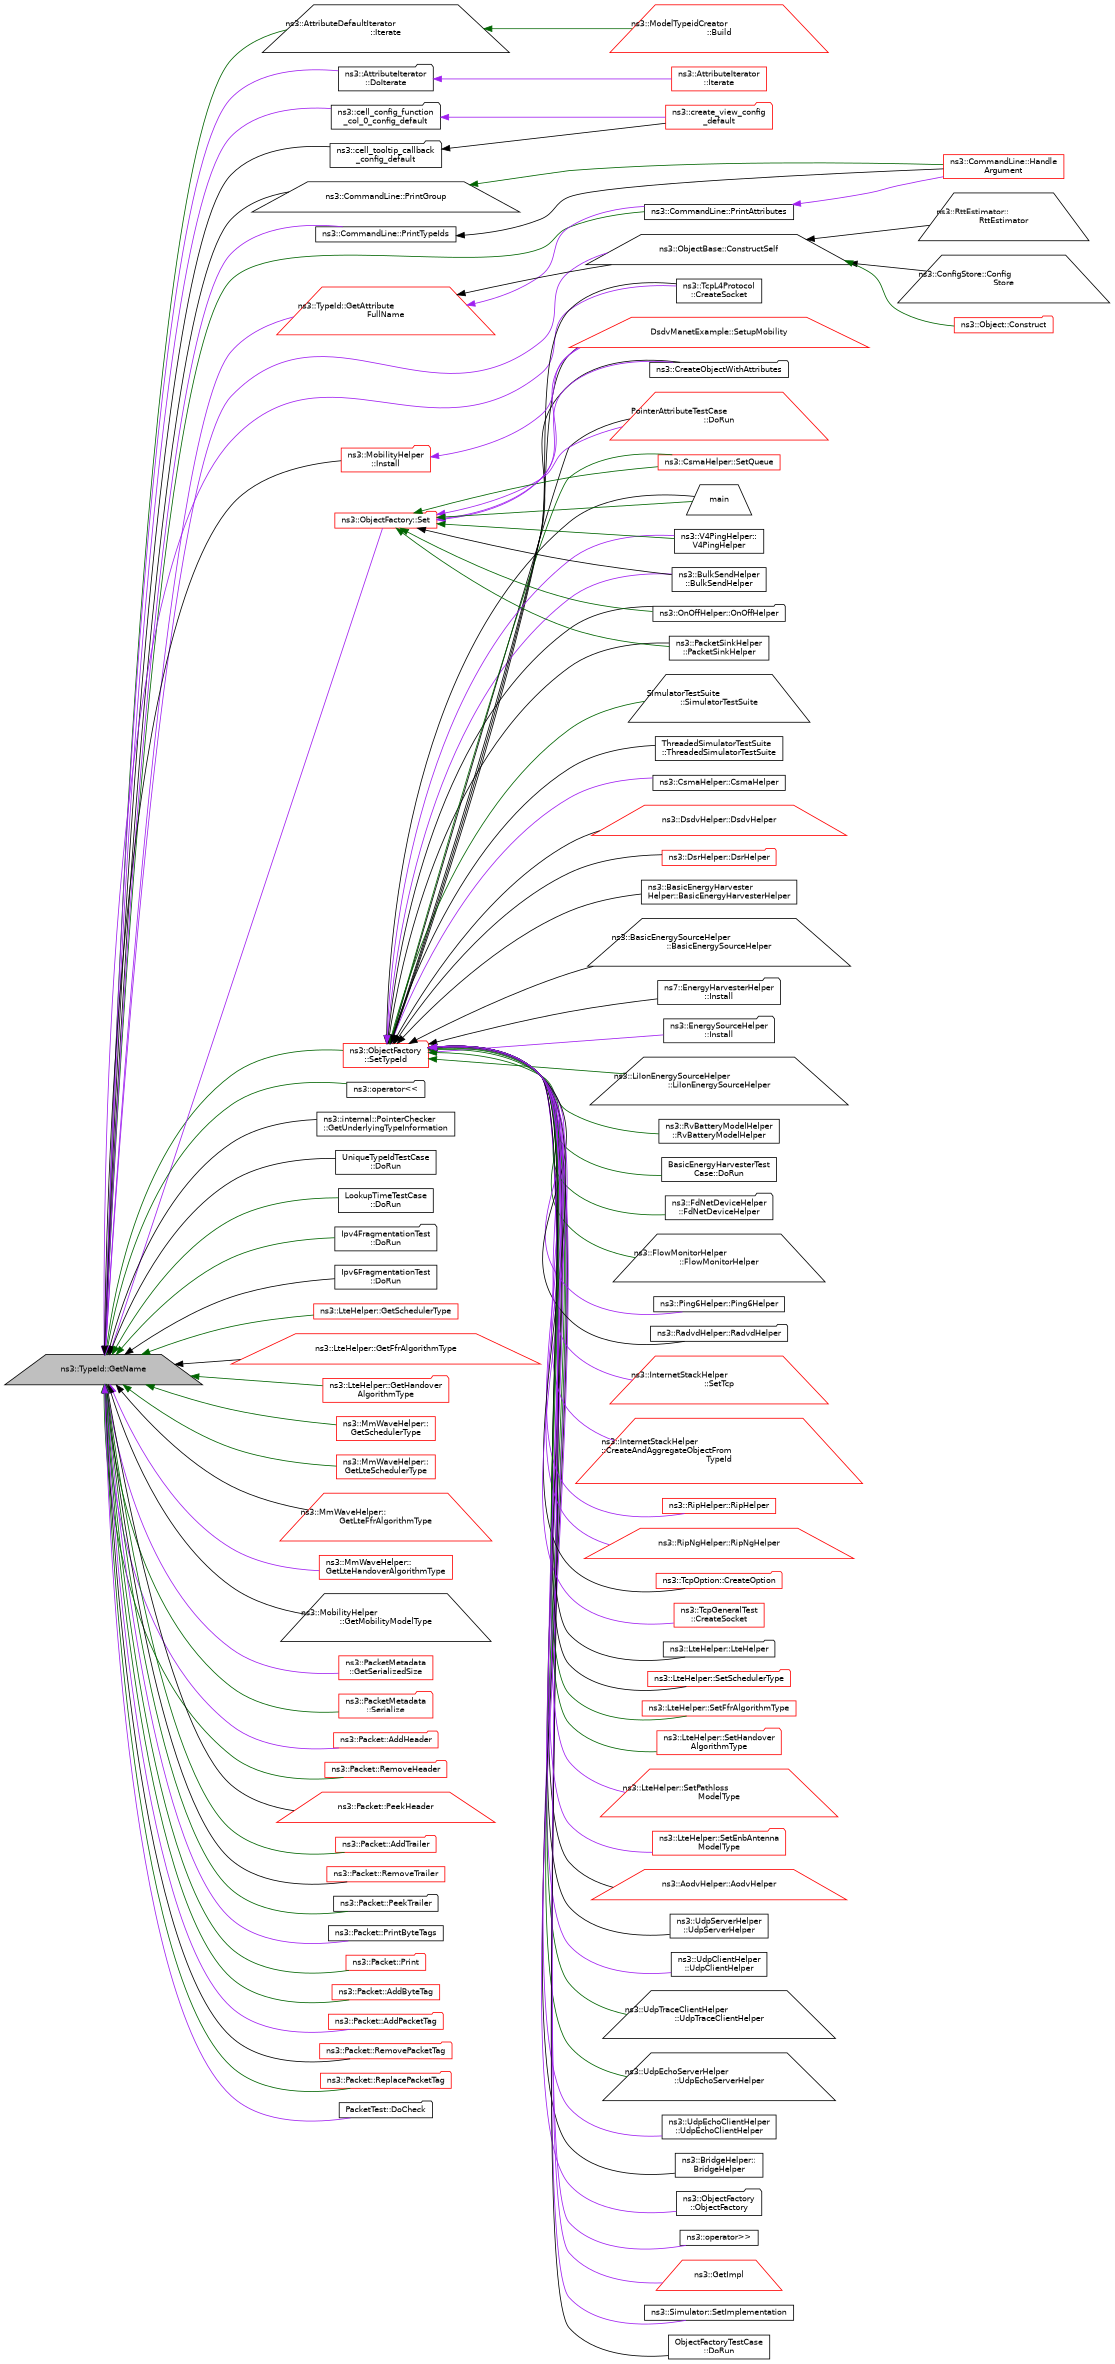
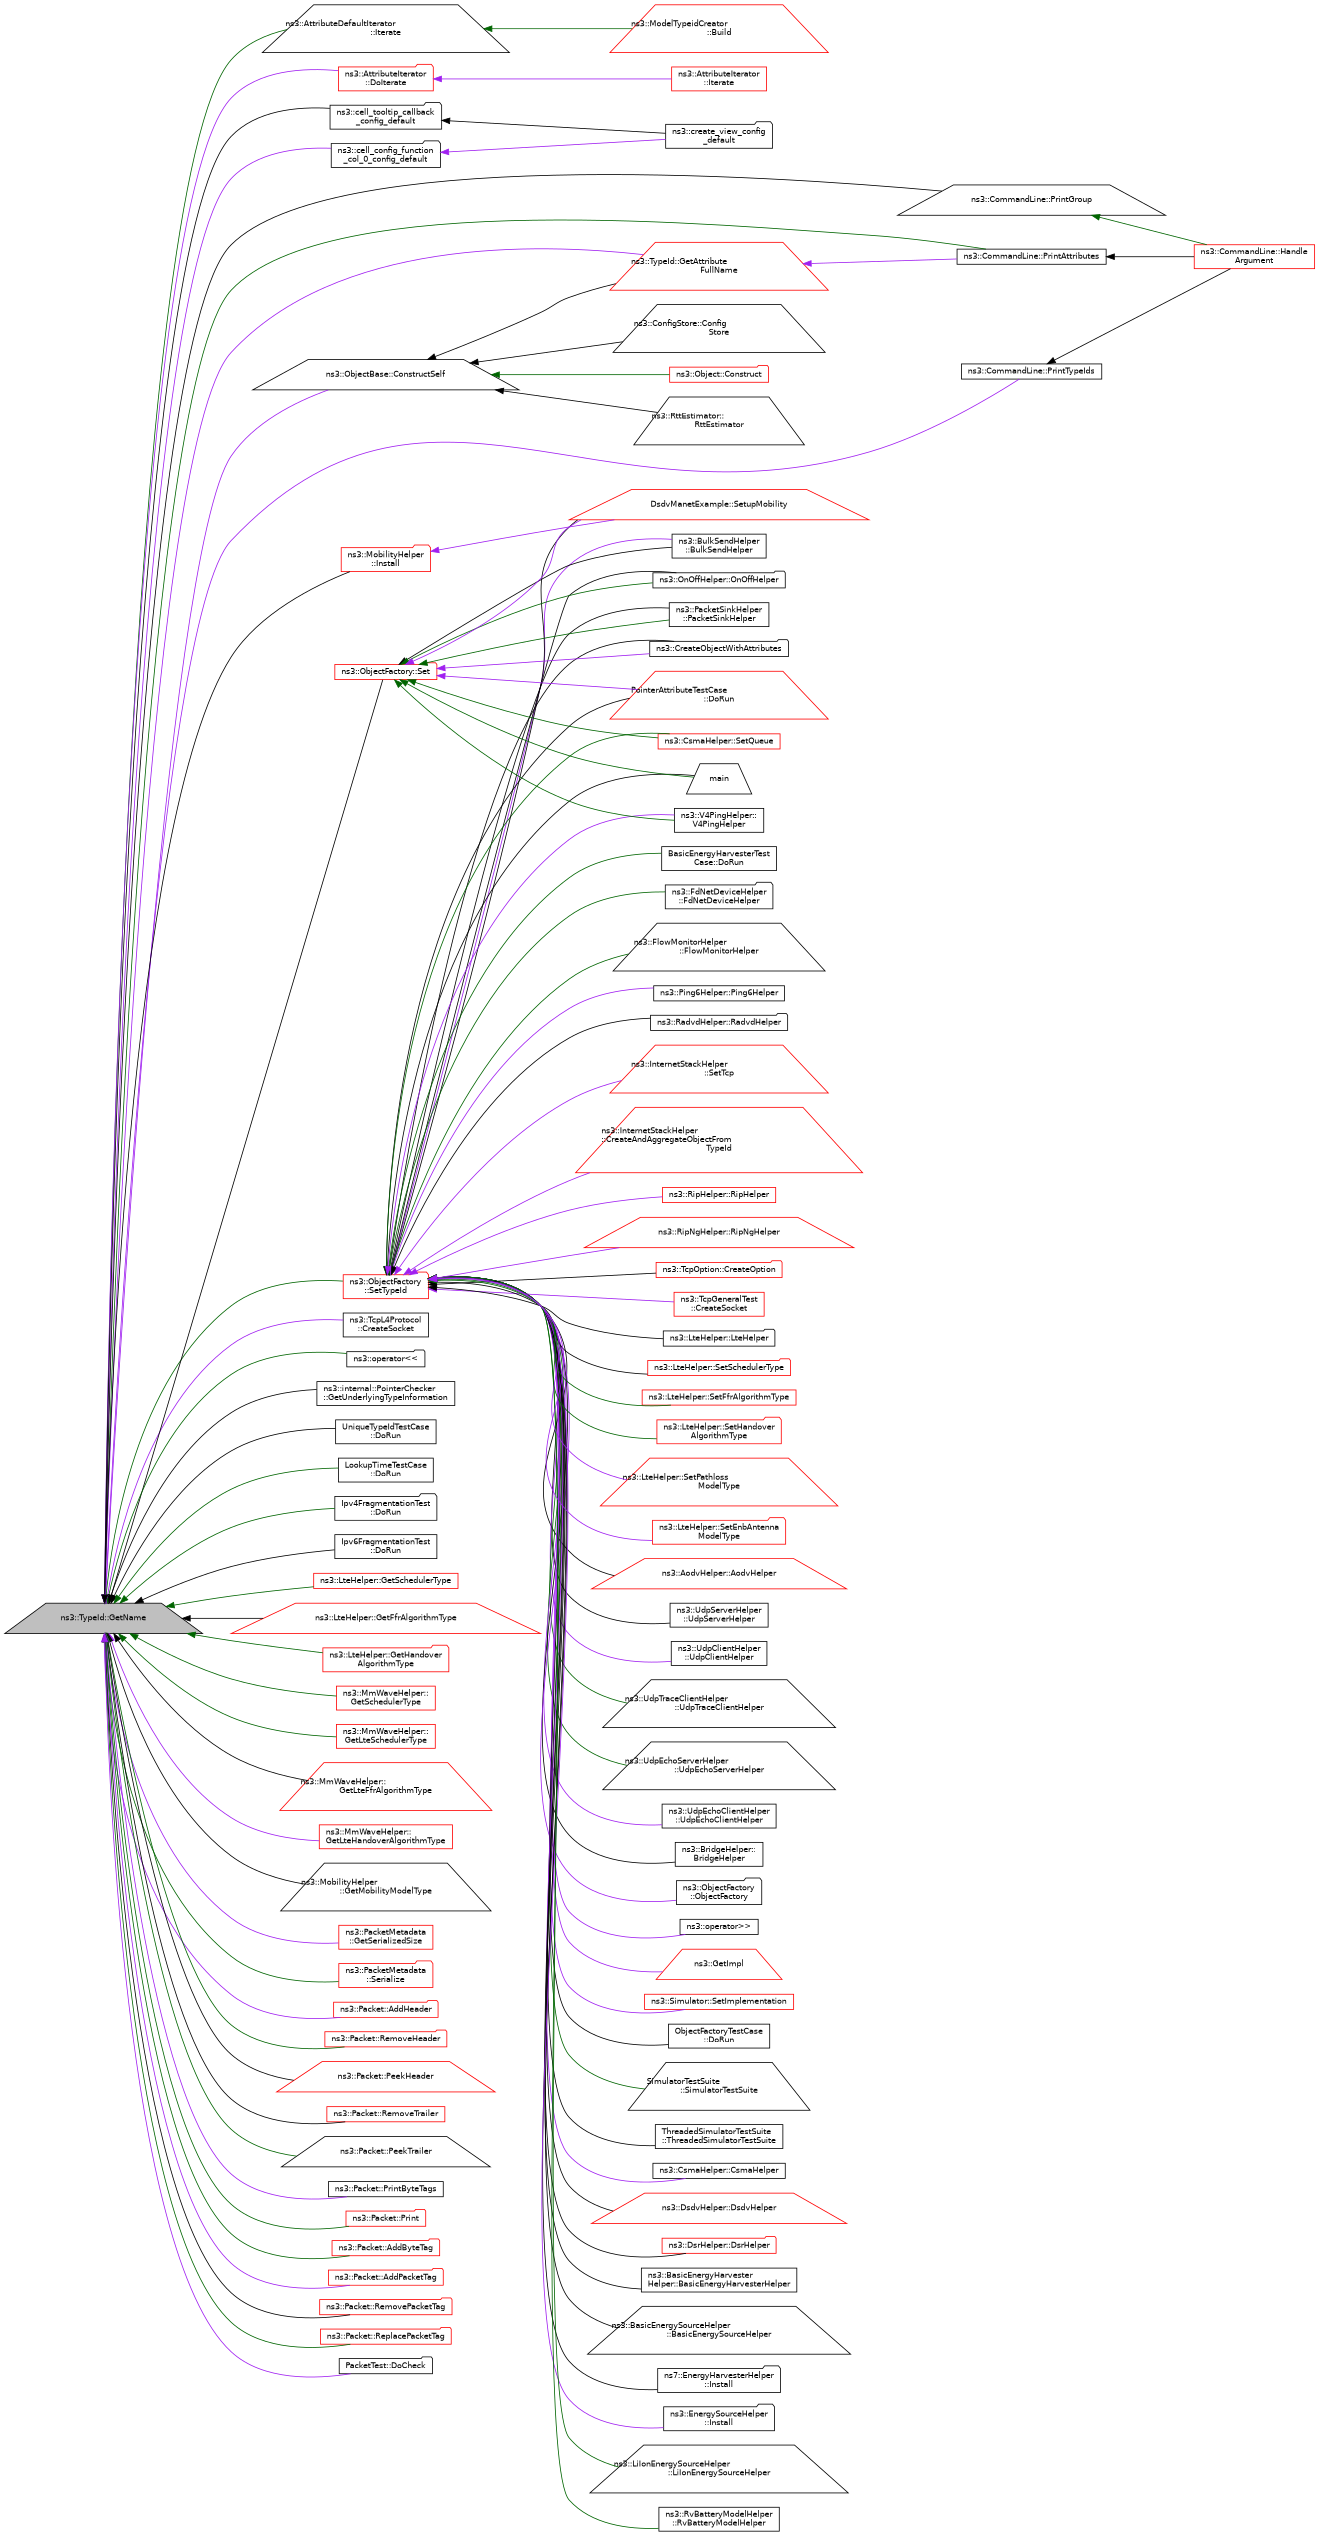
node "ns3::AttributeIterator ::DoIterate": color black -> red
node "ns3::create_view_config _default": color red -> black
edge "ns3::CommandLine::Handle Argument" -> "ns3::CommandLine::PrintAttributes": color purple -> black
edge "ns3::ObjectBase::ConstructSelf" -> "ns3::TypeId::GetAttribute FullName": reversed
edge "ns3::TcpL4Protocol ::CreateSocket" -> "ns3::ObjectFactory ::SetTypeId": removed
edge "ns3::ObjectFactory::Set" -> "ns3::TypeId::GetName": color purple -> black
node "ns3::Packet::AddTrailer": removed
node "ns3::Packet::PeekTrailer": shape folder -> trapezium
node "ns3::Packet::AddByteTag": shape box -> folder
node "ns3::Simulator::SetImplementation": color black -> red
